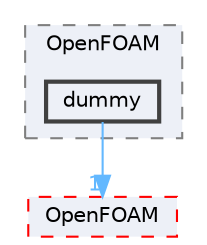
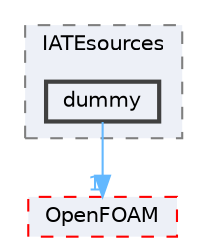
cluster "OpenFOAM": label "OpenFOAM" -> "IATEsources"
